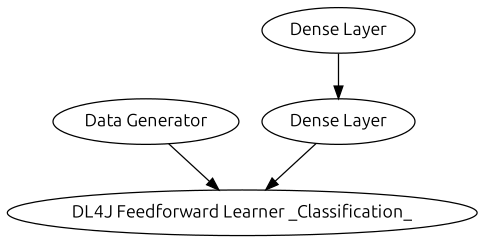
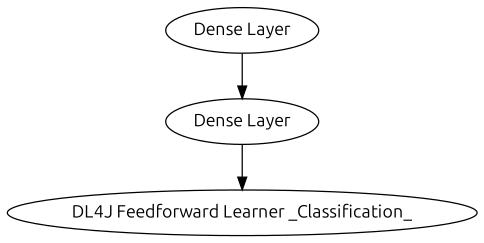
node "Data Generator": removed
